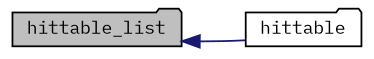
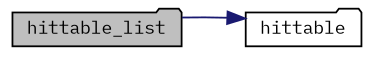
edge "hittable" -> "hittable_list": reversed
